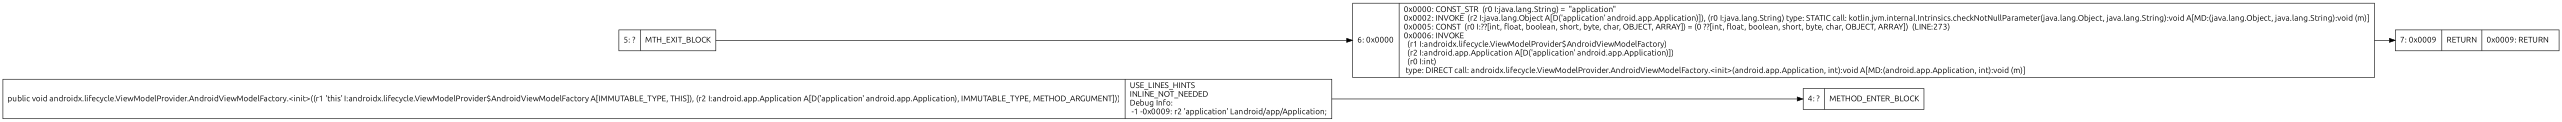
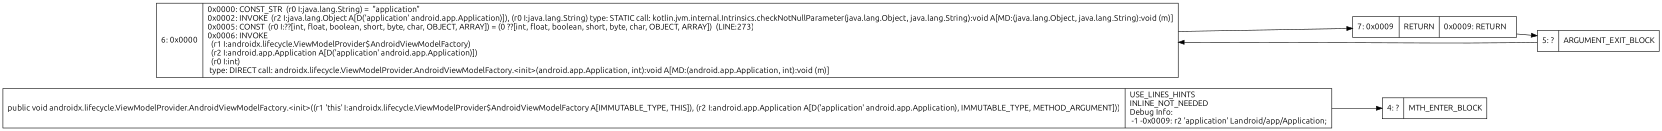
edge "7: 0x0009" -> "5: ?": added
node "5: ?": text "MTH_EXIT_BLOCK" -> "ARGUMENT_EXIT_BLOCK"
node "4: ?": text "METHOD_ENTER_BLOCK" -> "MTH_ENTER_BLOCK"
